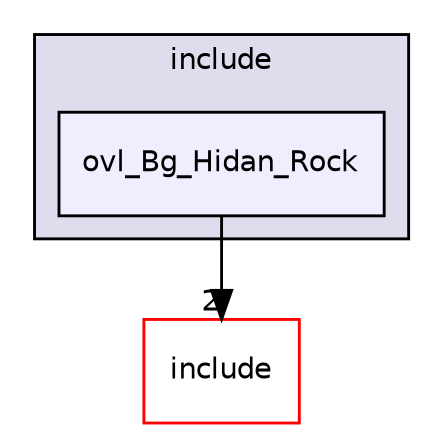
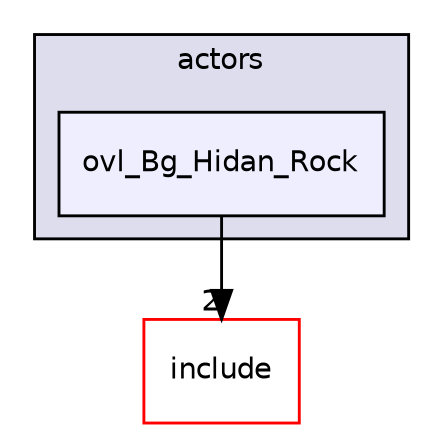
cluster "include": label "include" -> "actors"
